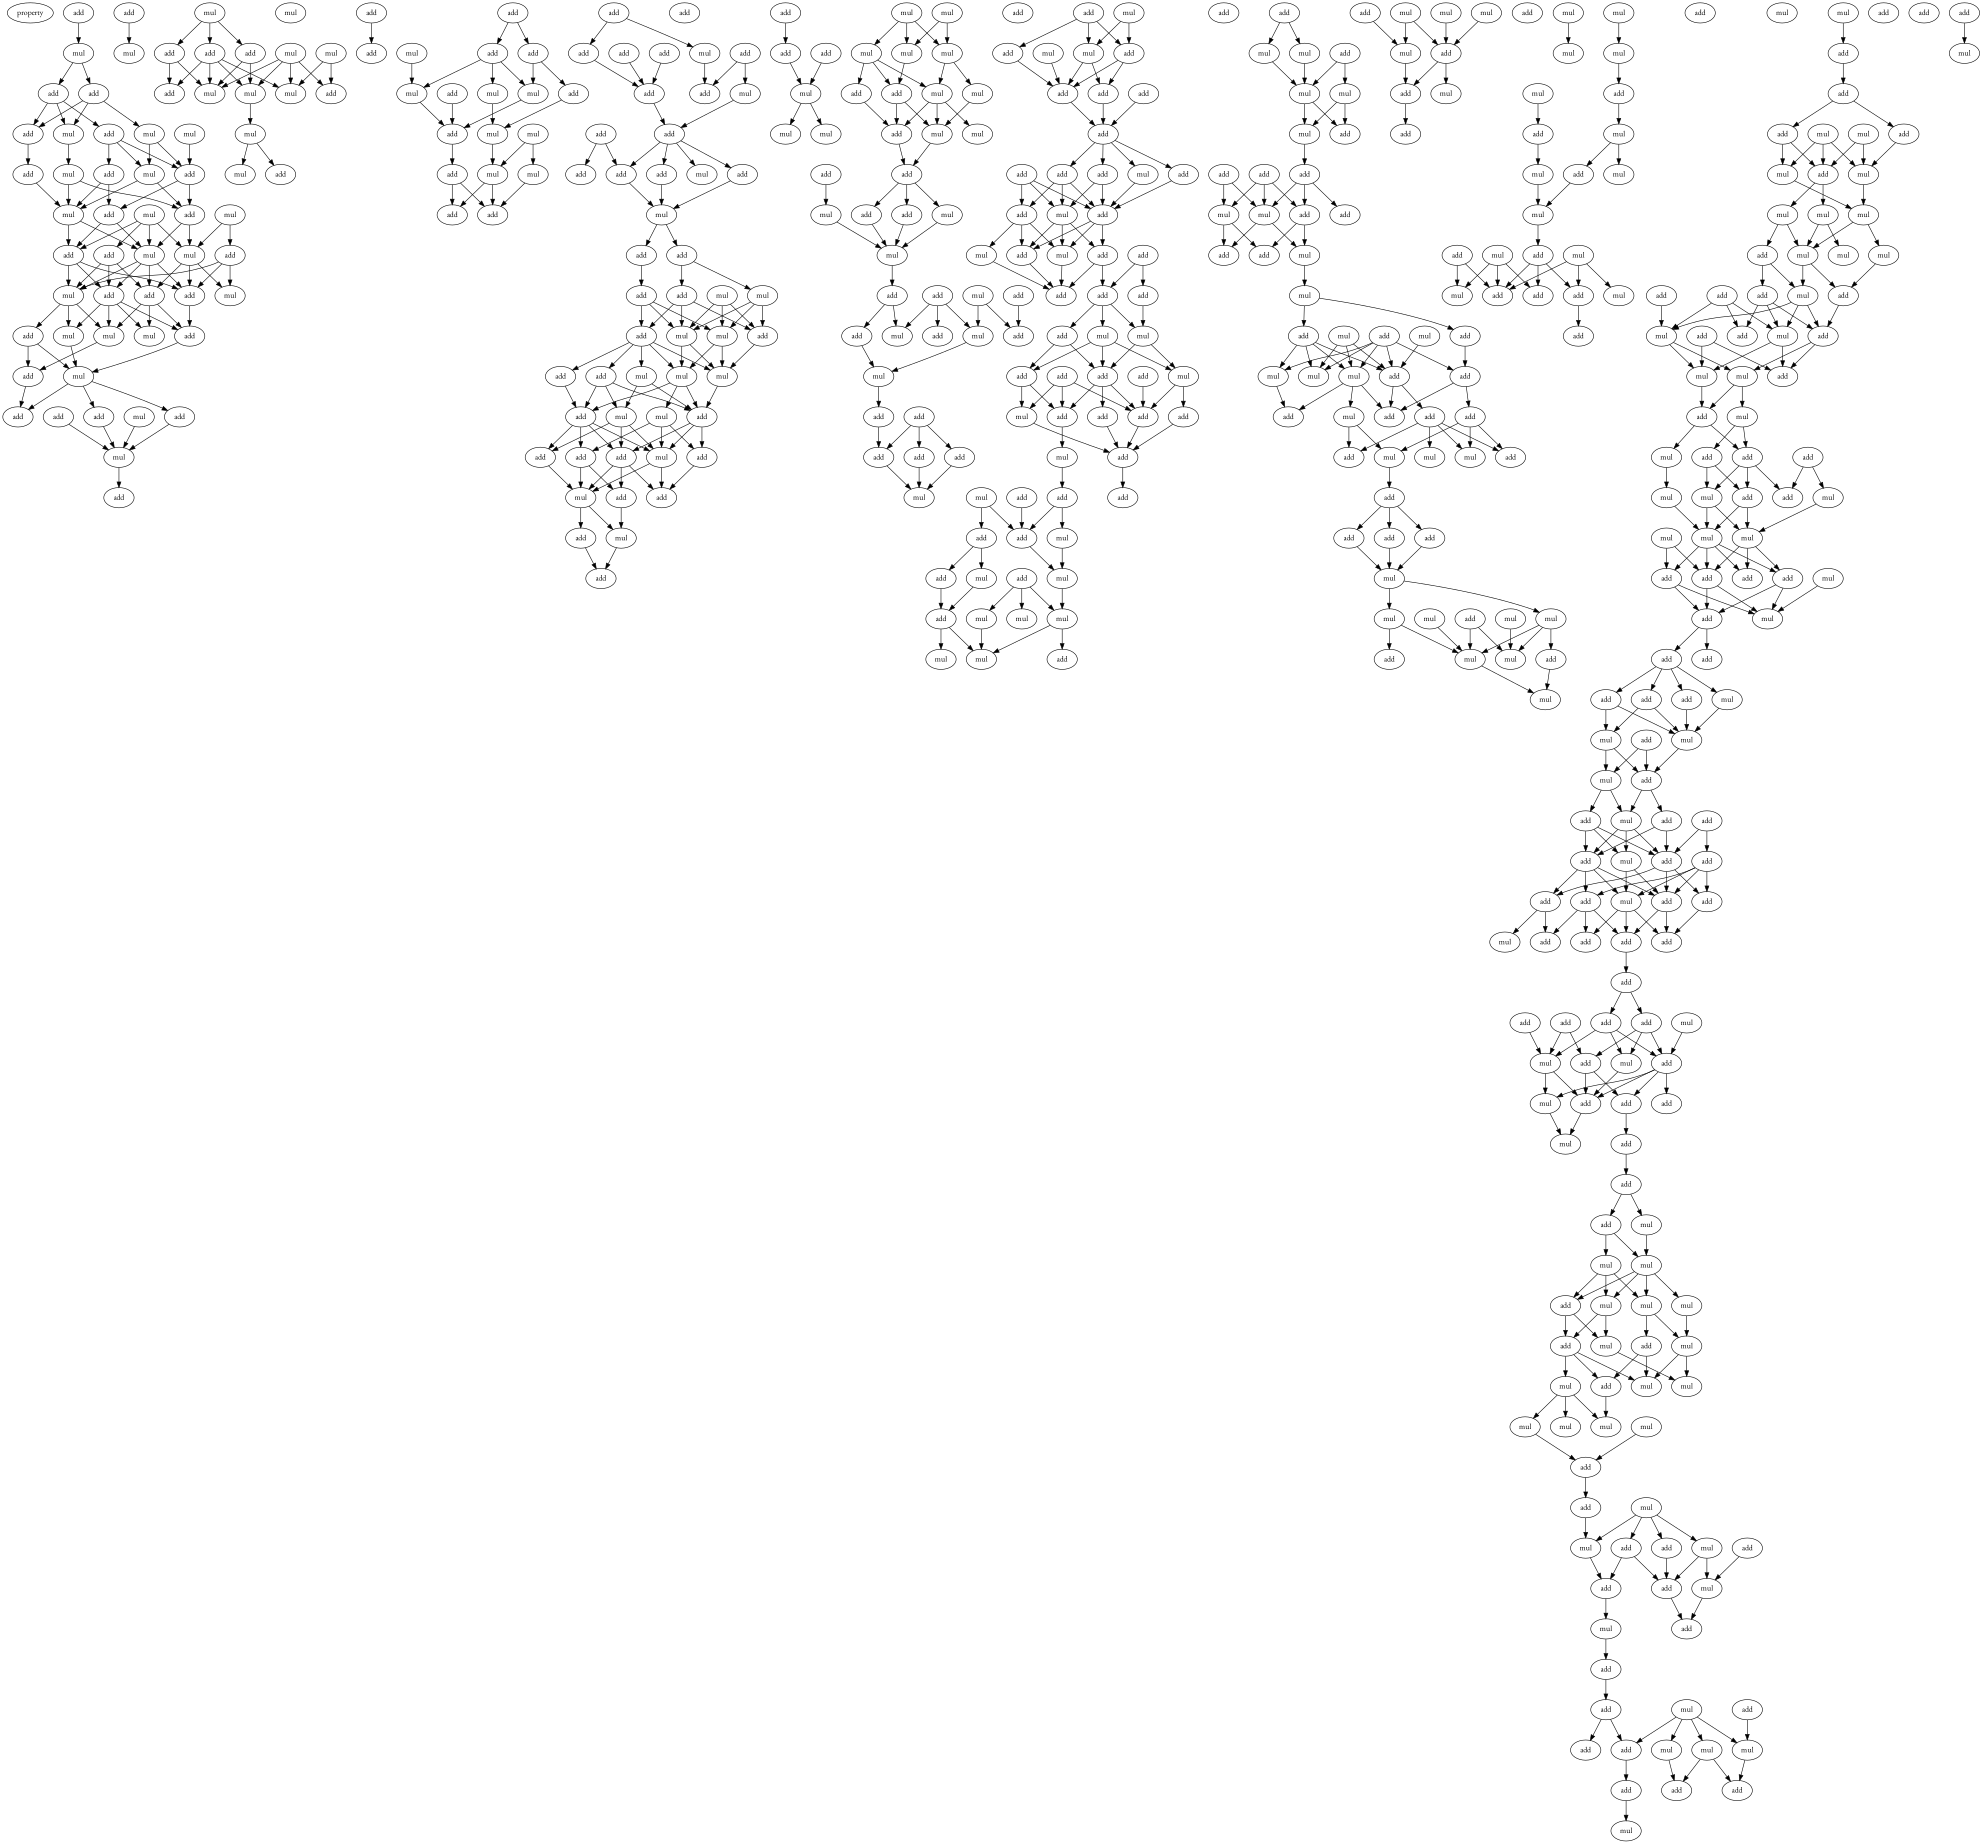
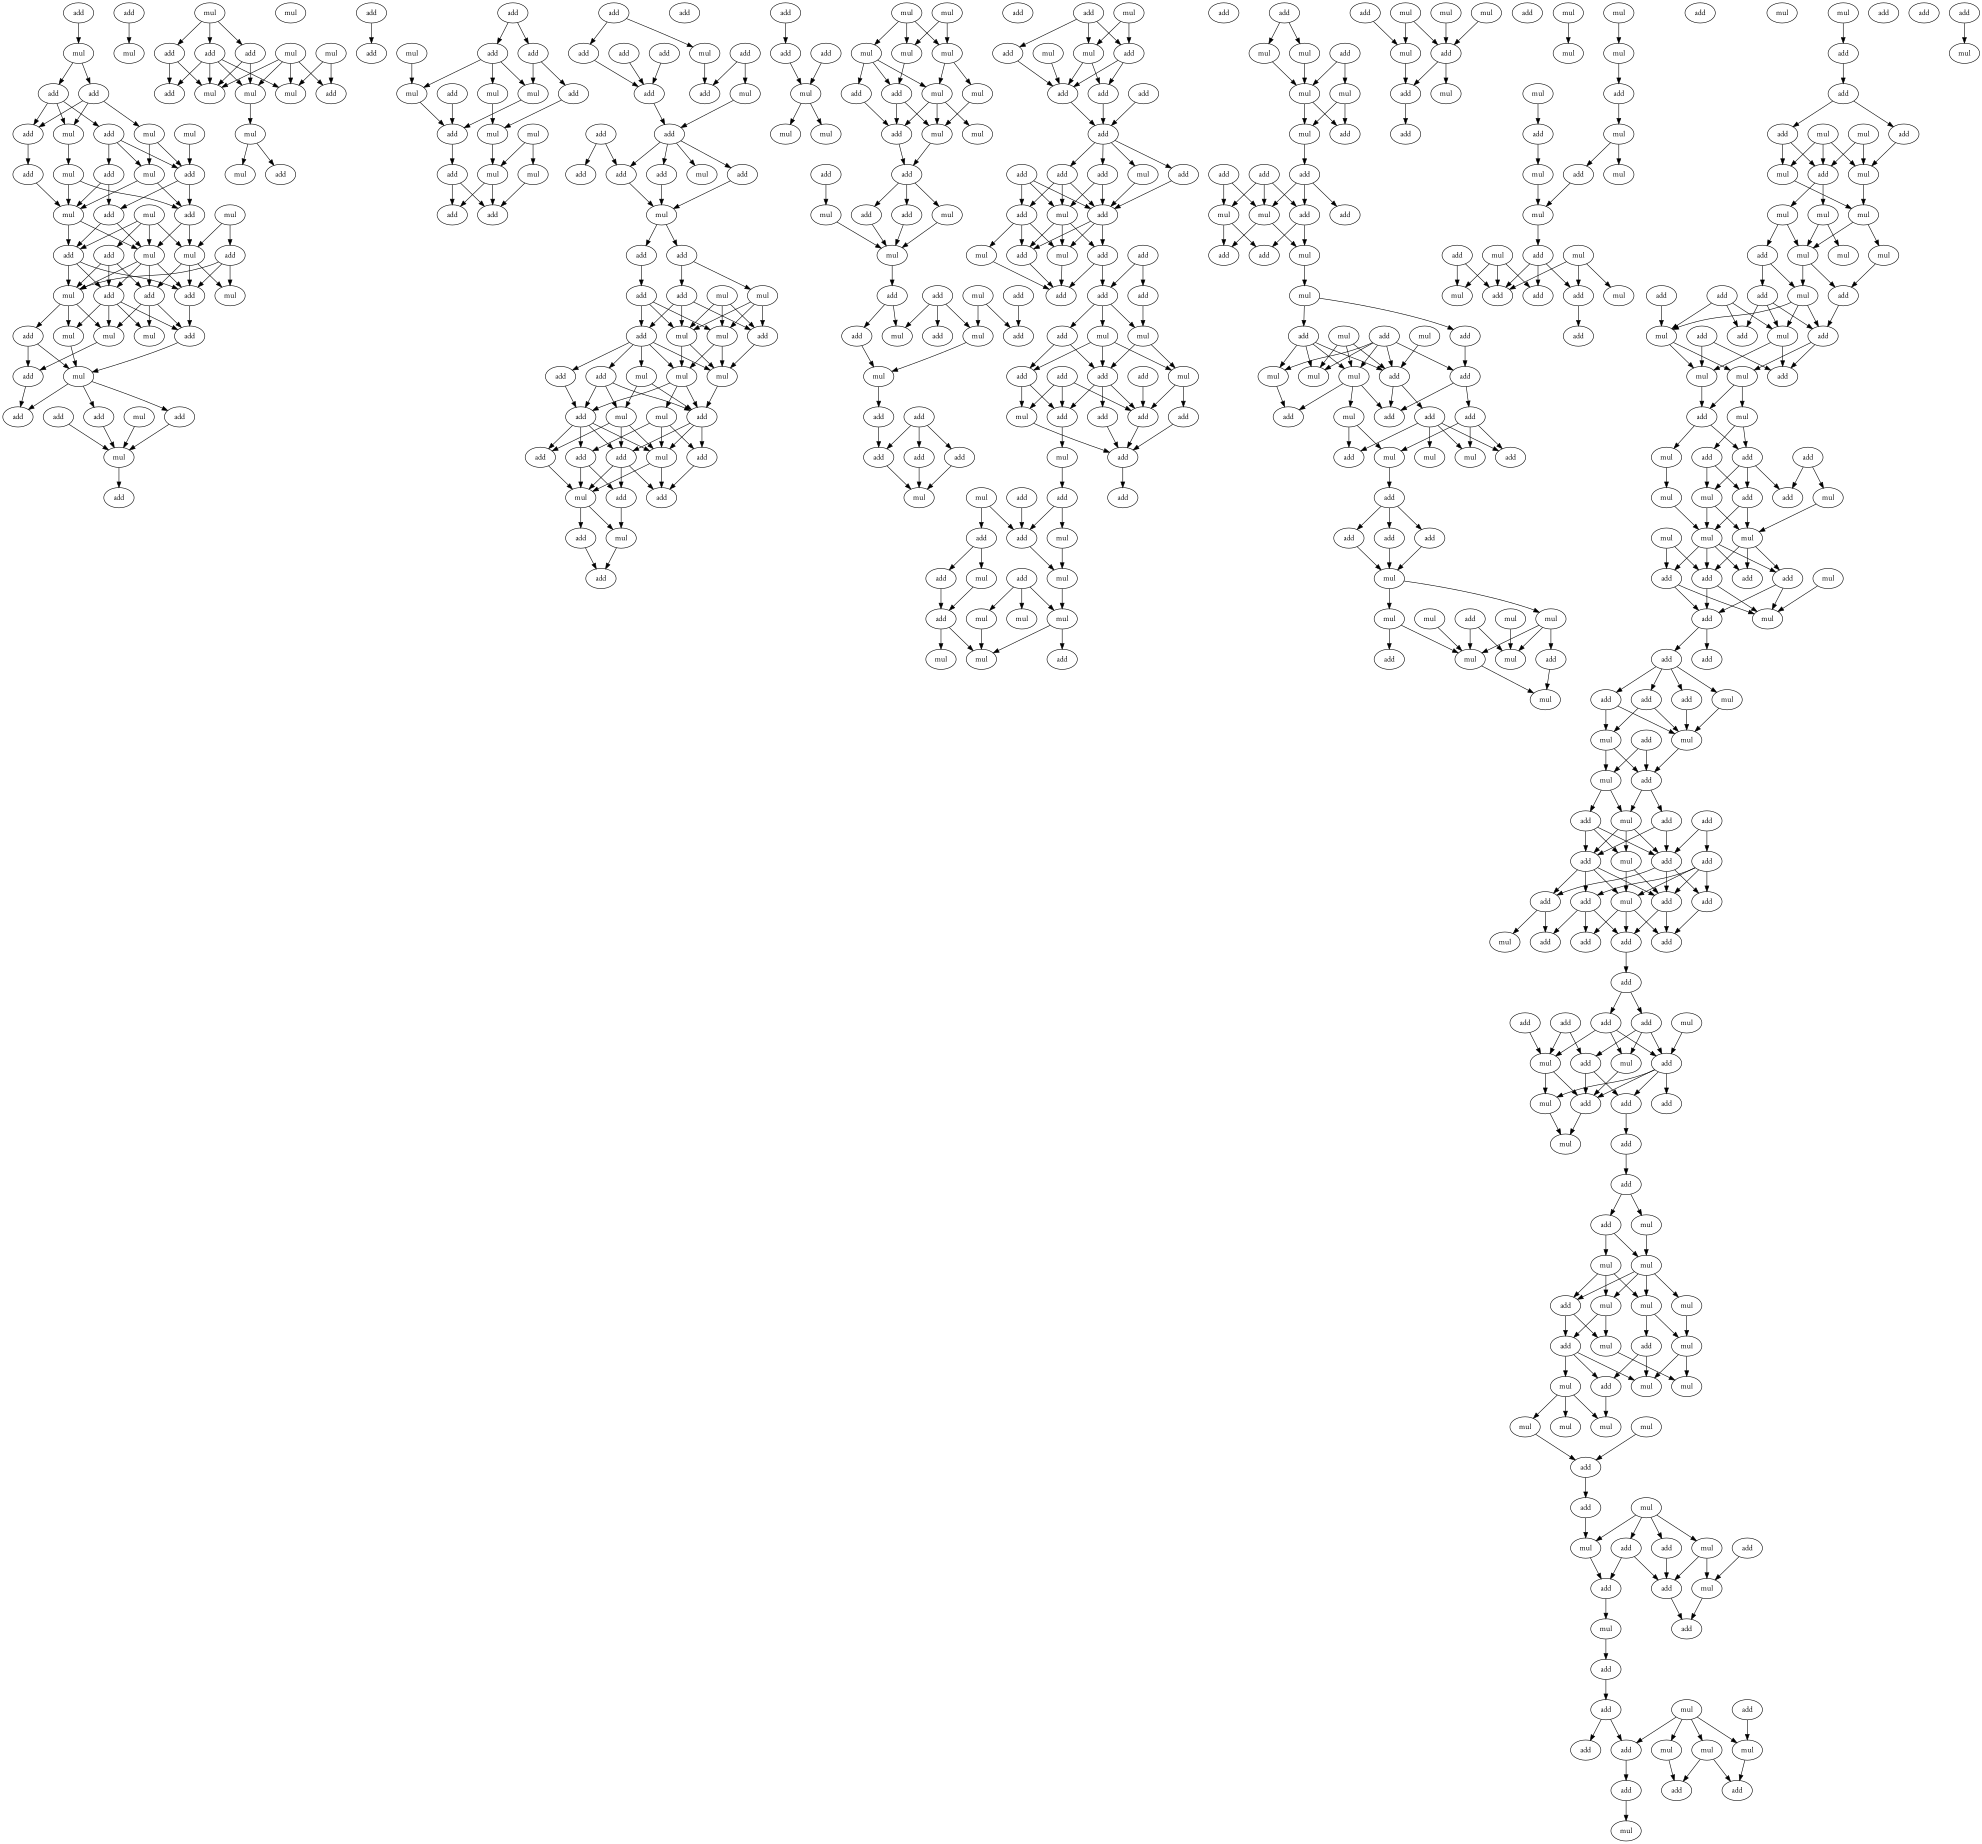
node "property": removed
